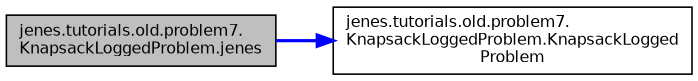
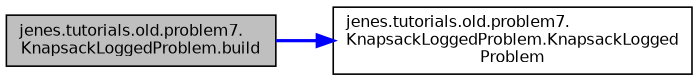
node "jenes.tutorials.old.problem7. KnapsackLoggedProblem.jenes": label "jenes.tutorials.old.problem7. KnapsackLoggedProblem.jenes" -> "jenes.tutorials.old.problem7. KnapsackLoggedProblem.build"
